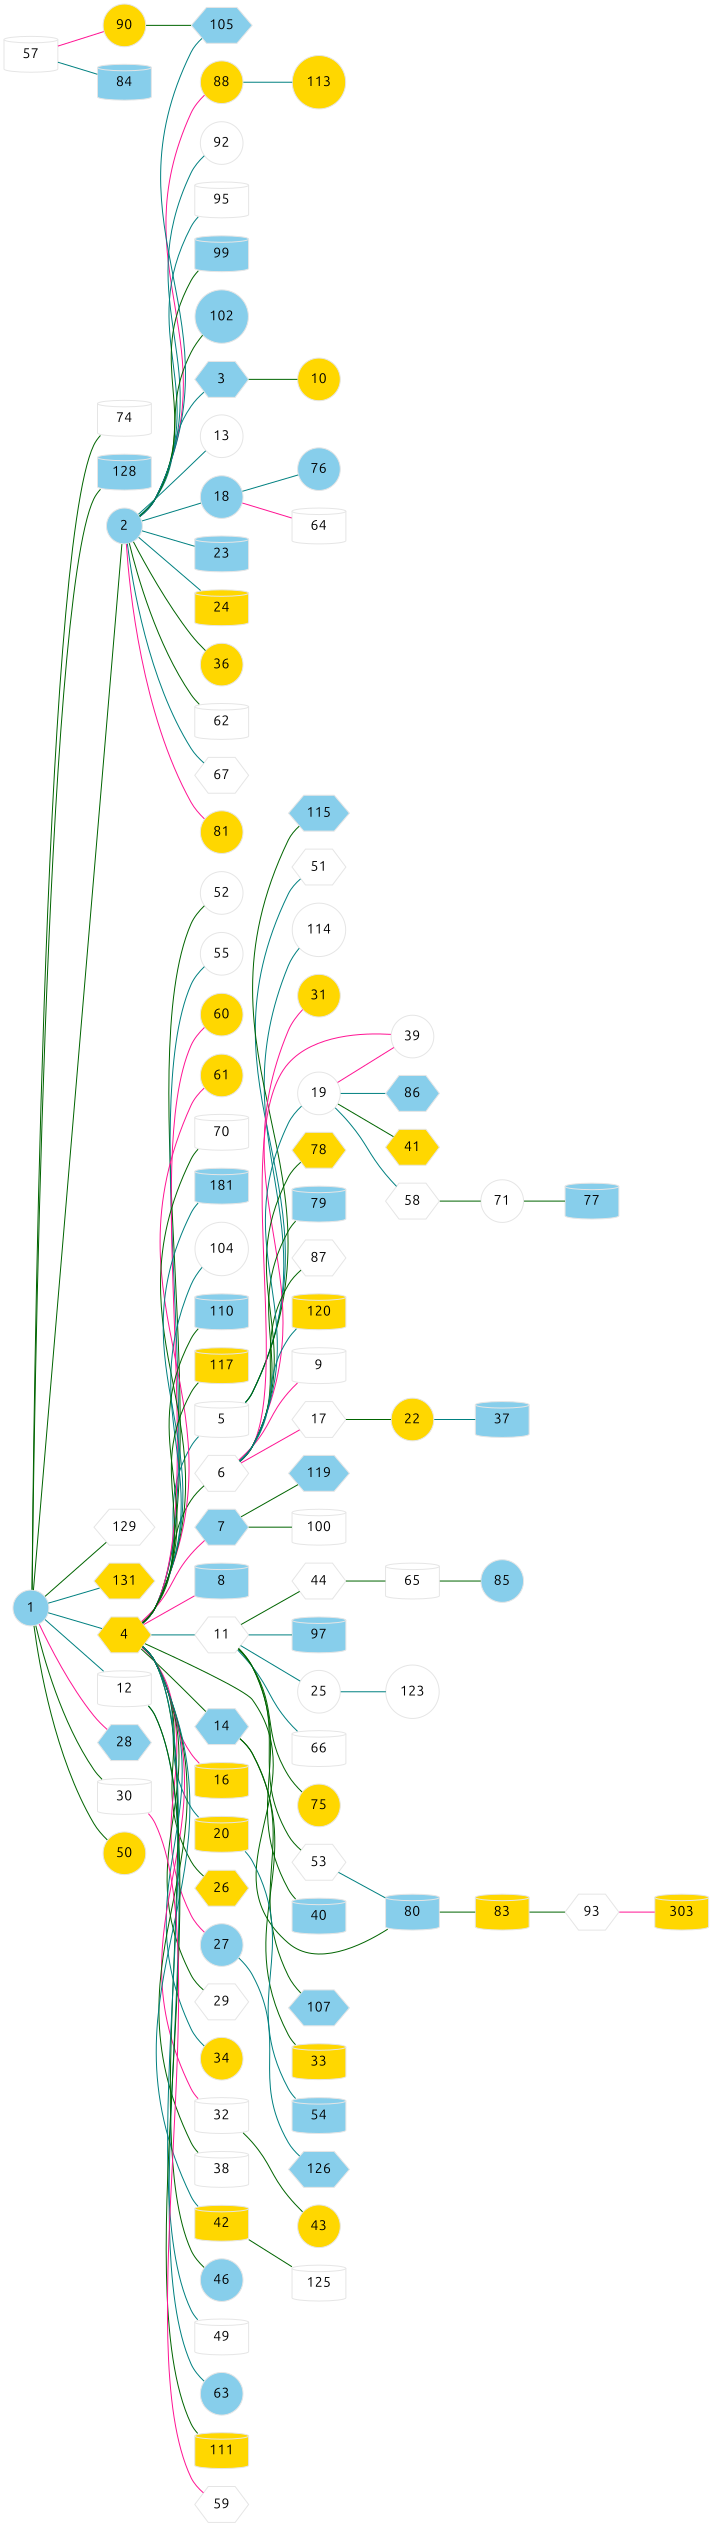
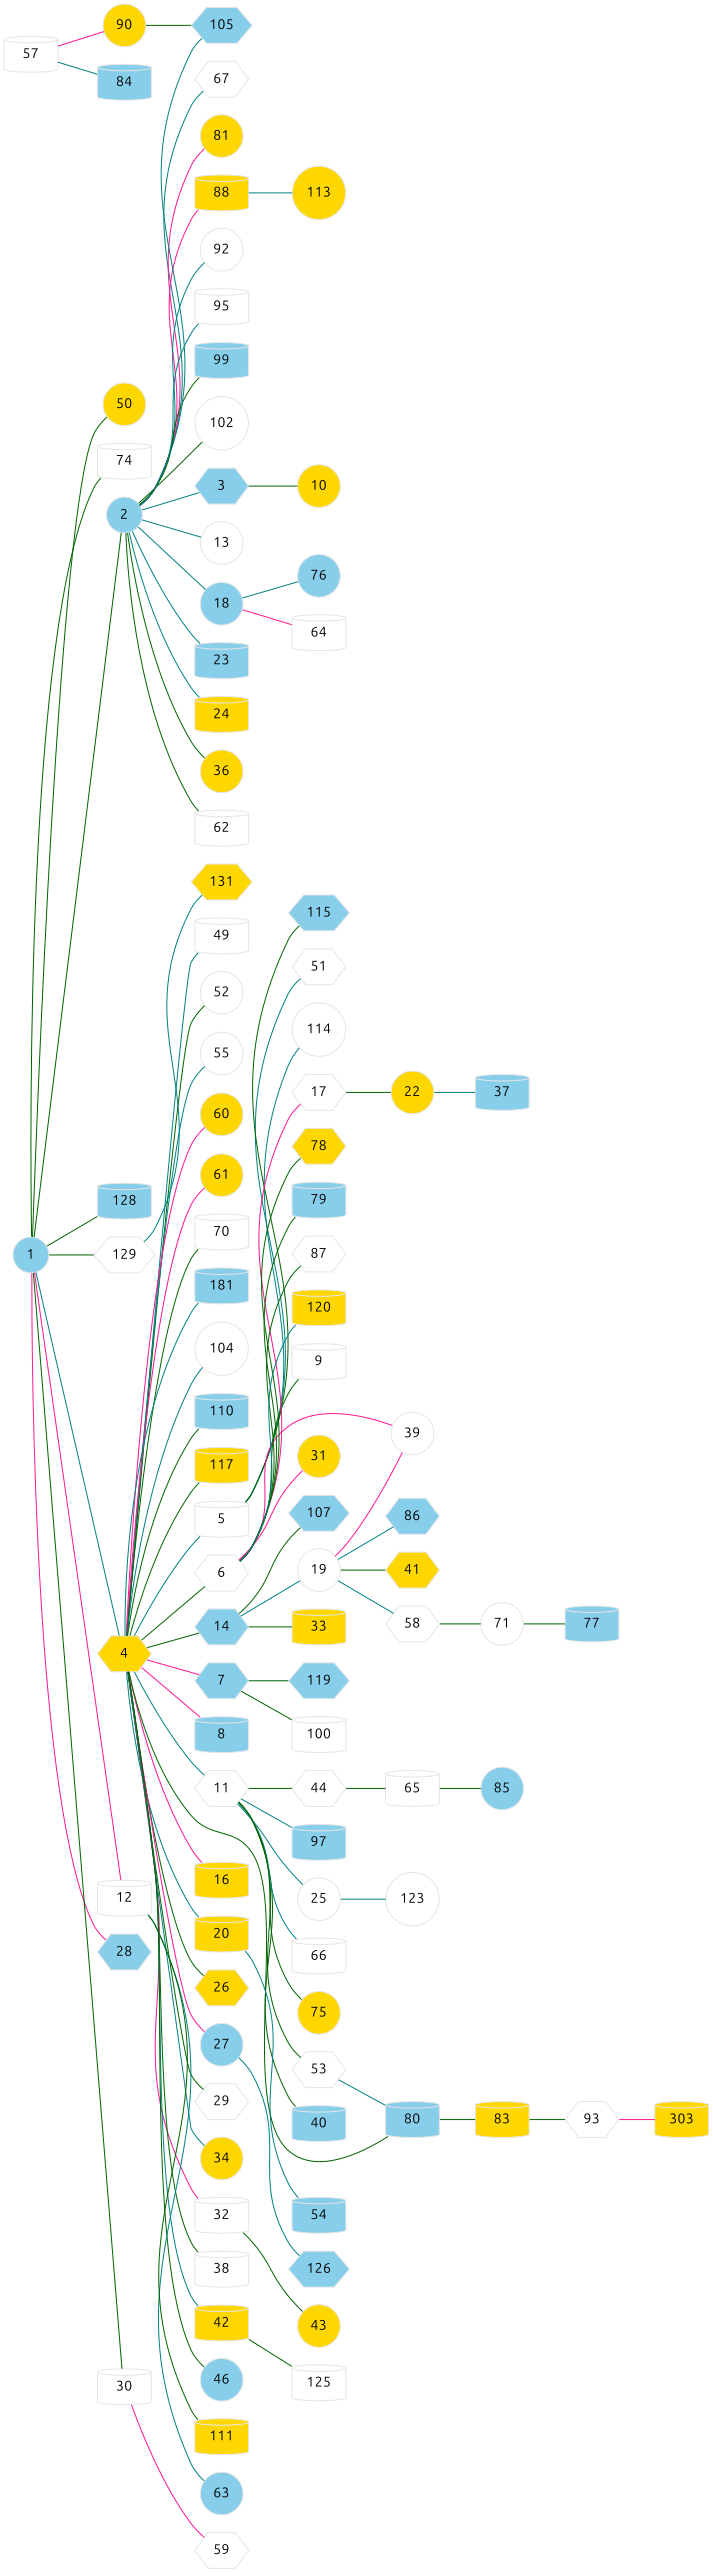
node "88": shape circle -> cylinder
node "102": fillcolor skyblue -> white
edge "19" -- "6": now "19" -- "14"
edge "9" -- "6": color deeppink -> darkgreen
edge "131" -- "1": now "131" -- "129"
edge "1" -- "12": color teal -> deeppink
